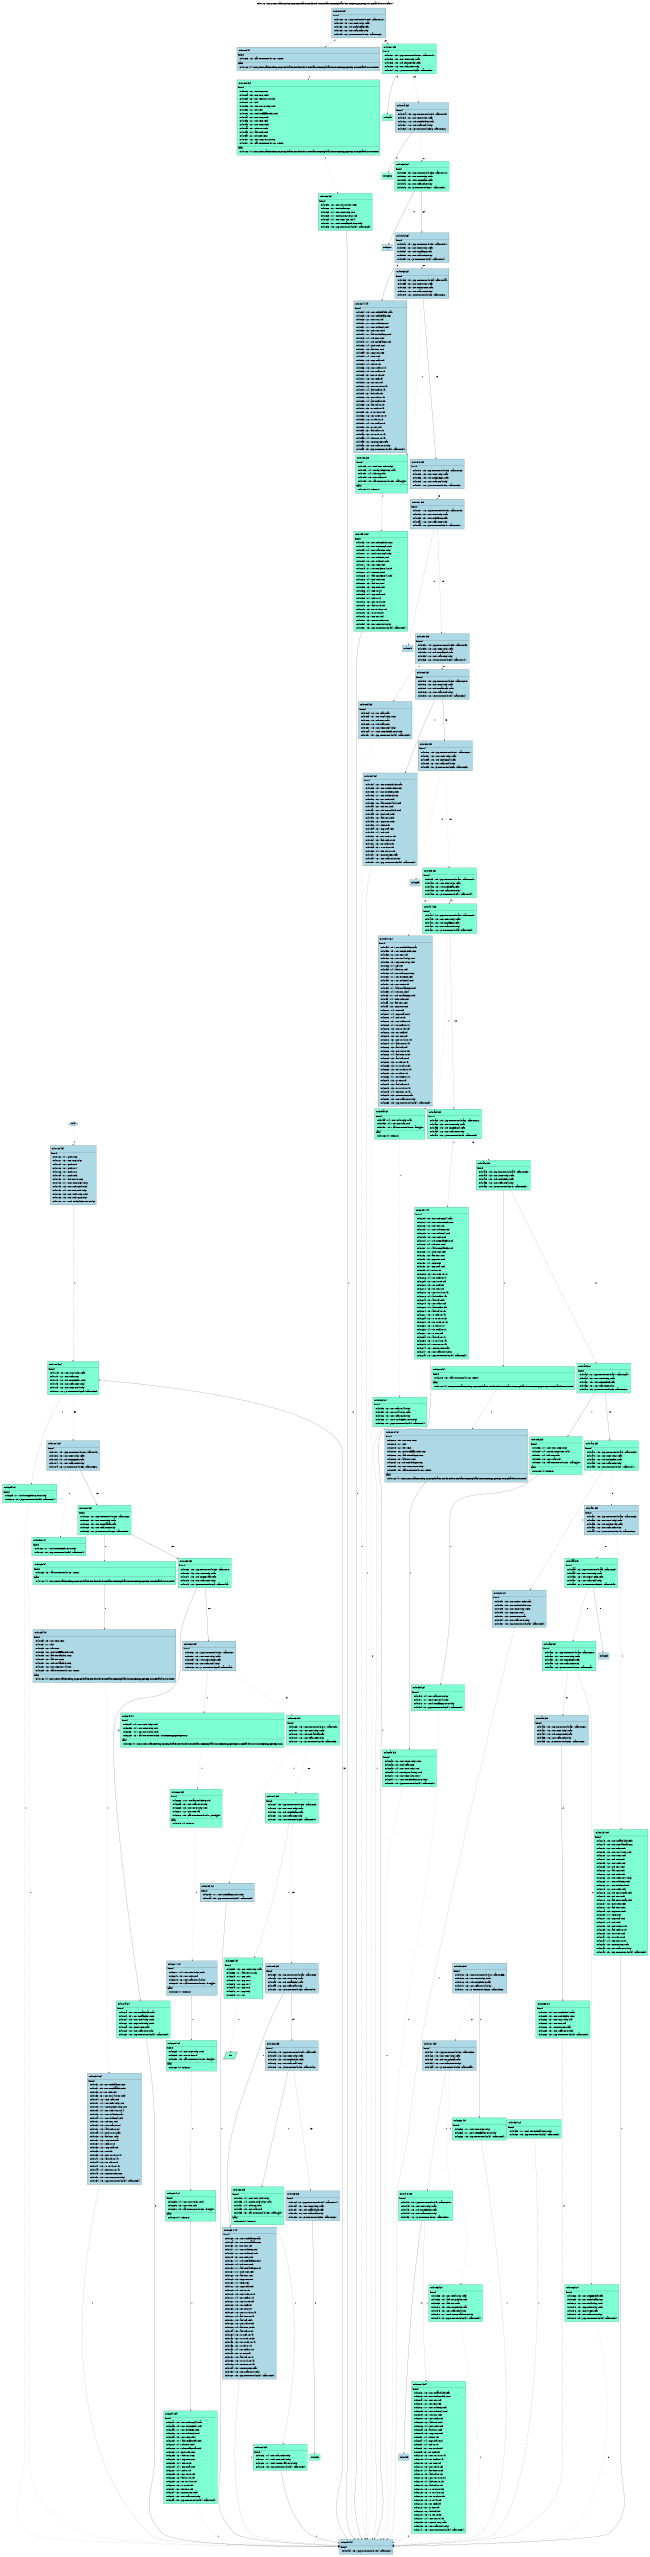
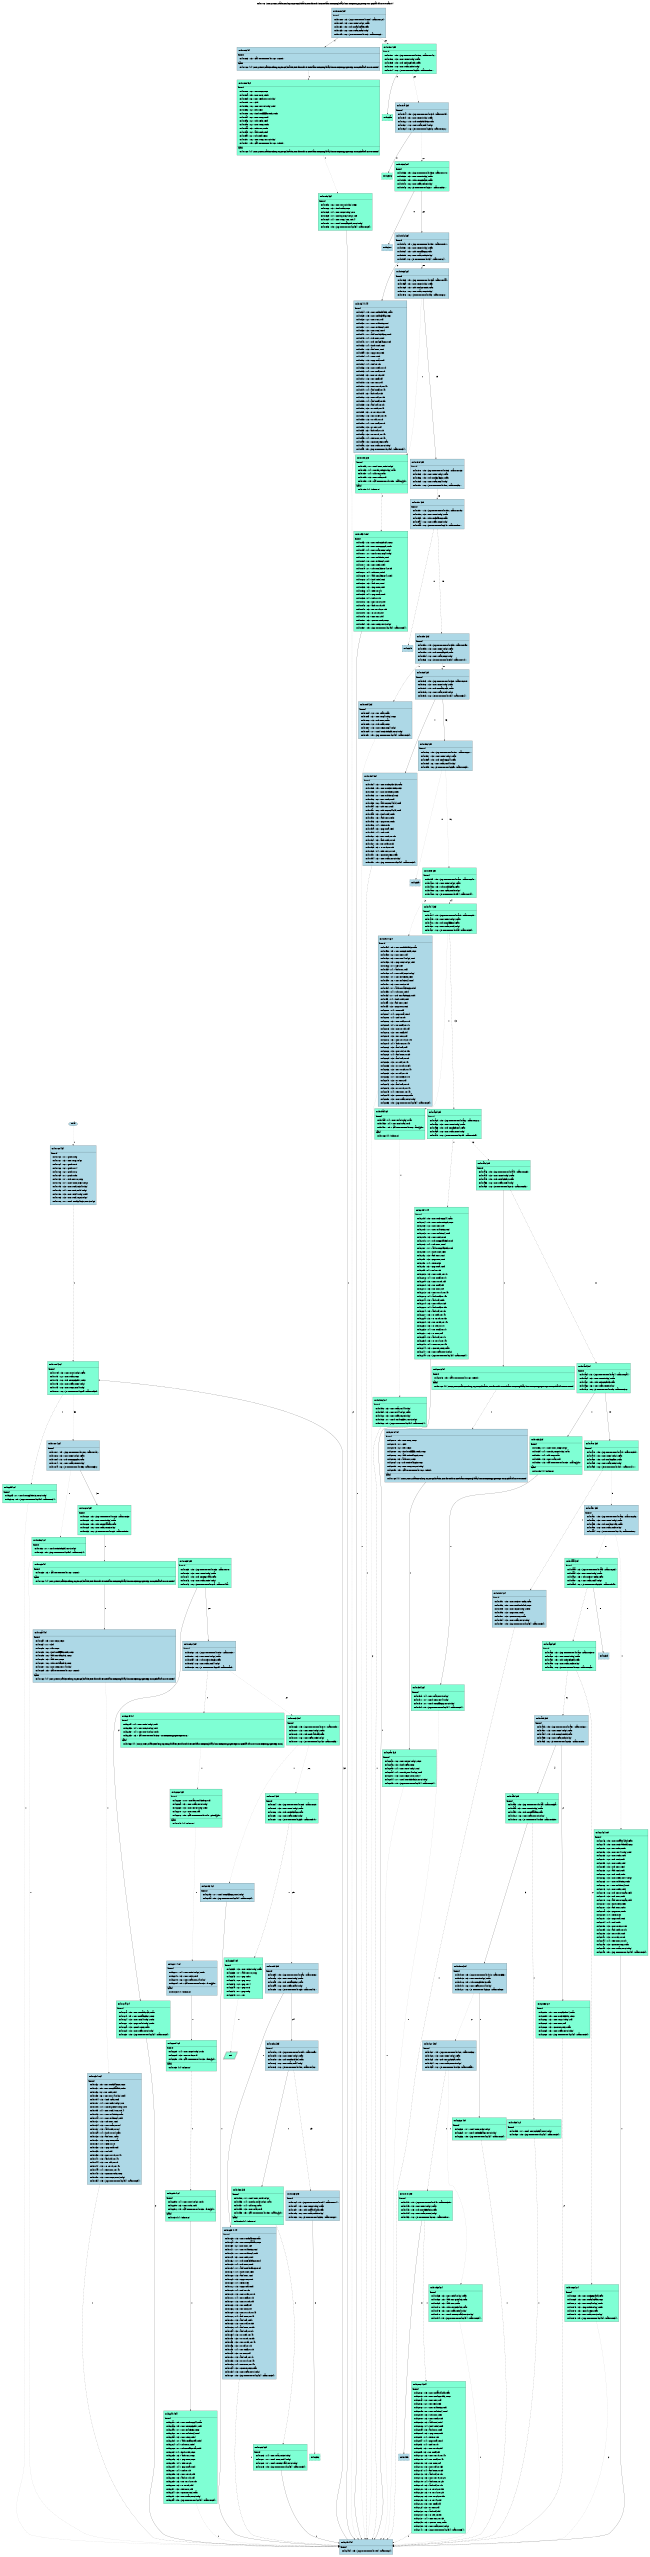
edge "0x401820 [25]" -> "0x401839 [25]": removed, label "30"
node "0x401af5 [25]": added
